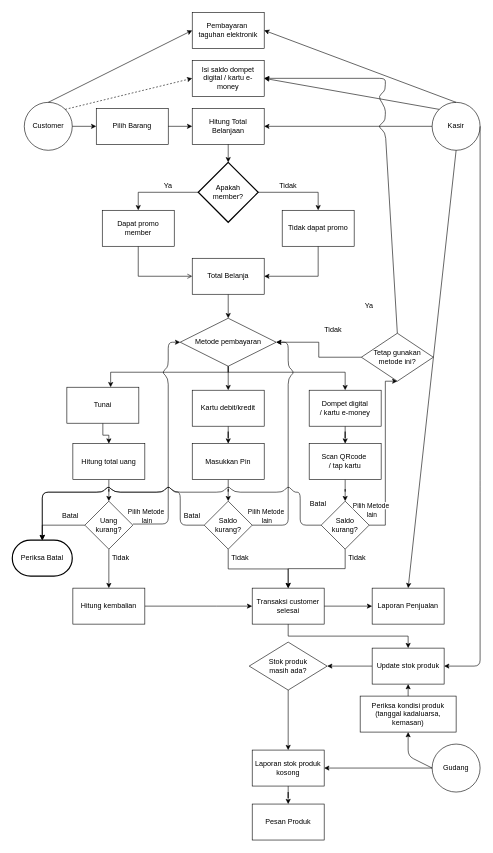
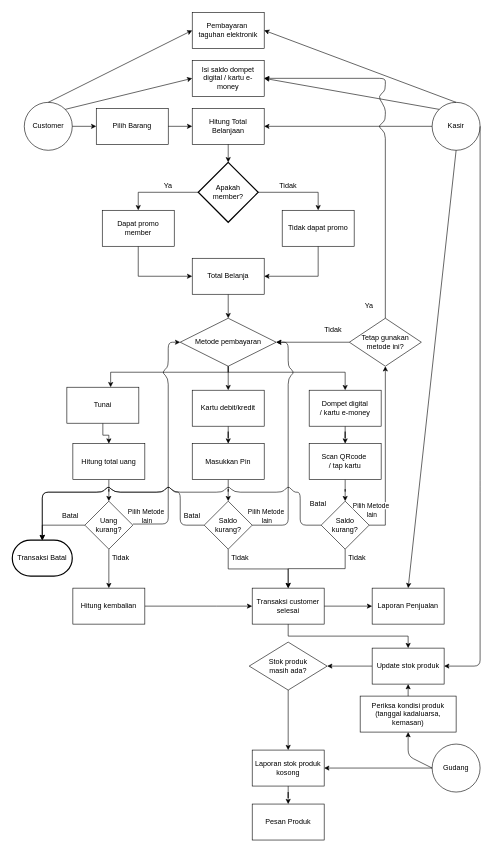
edge "Customer" -> "Isi saldo dompet digital / kartu e-money": style dashed -> solid
edge "Dapat promo member" -> "Total Belanja": arrowhead open -> classic
node "Tetap gunakan metode ini?": moved (398, 357) -> (386, 342)
node "Periksa Batal": label "Periksa Batal" -> "Transaksi Batal"
